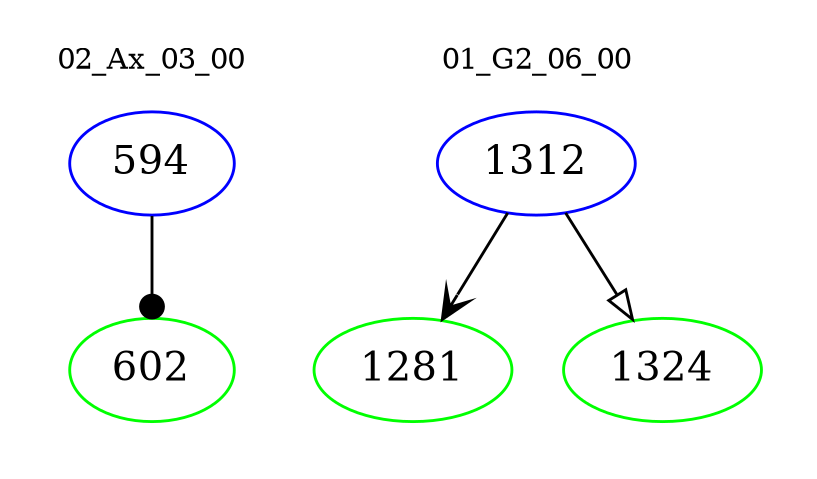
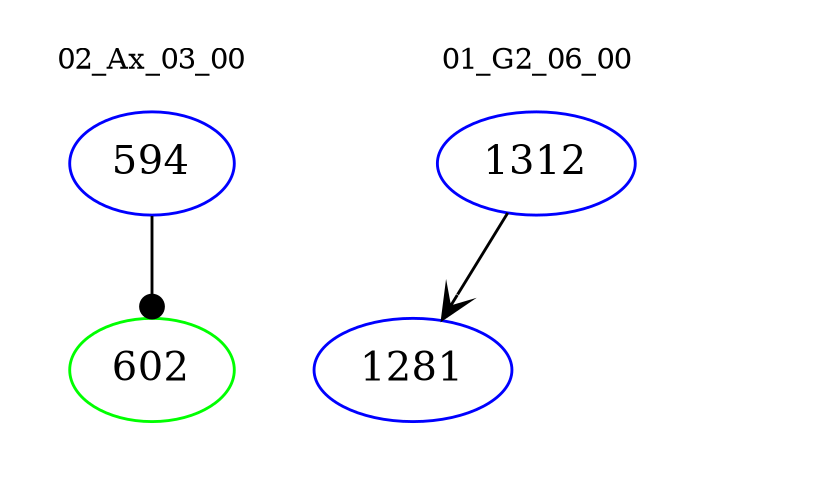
node "1281": color green -> blue
node "1324": removed
